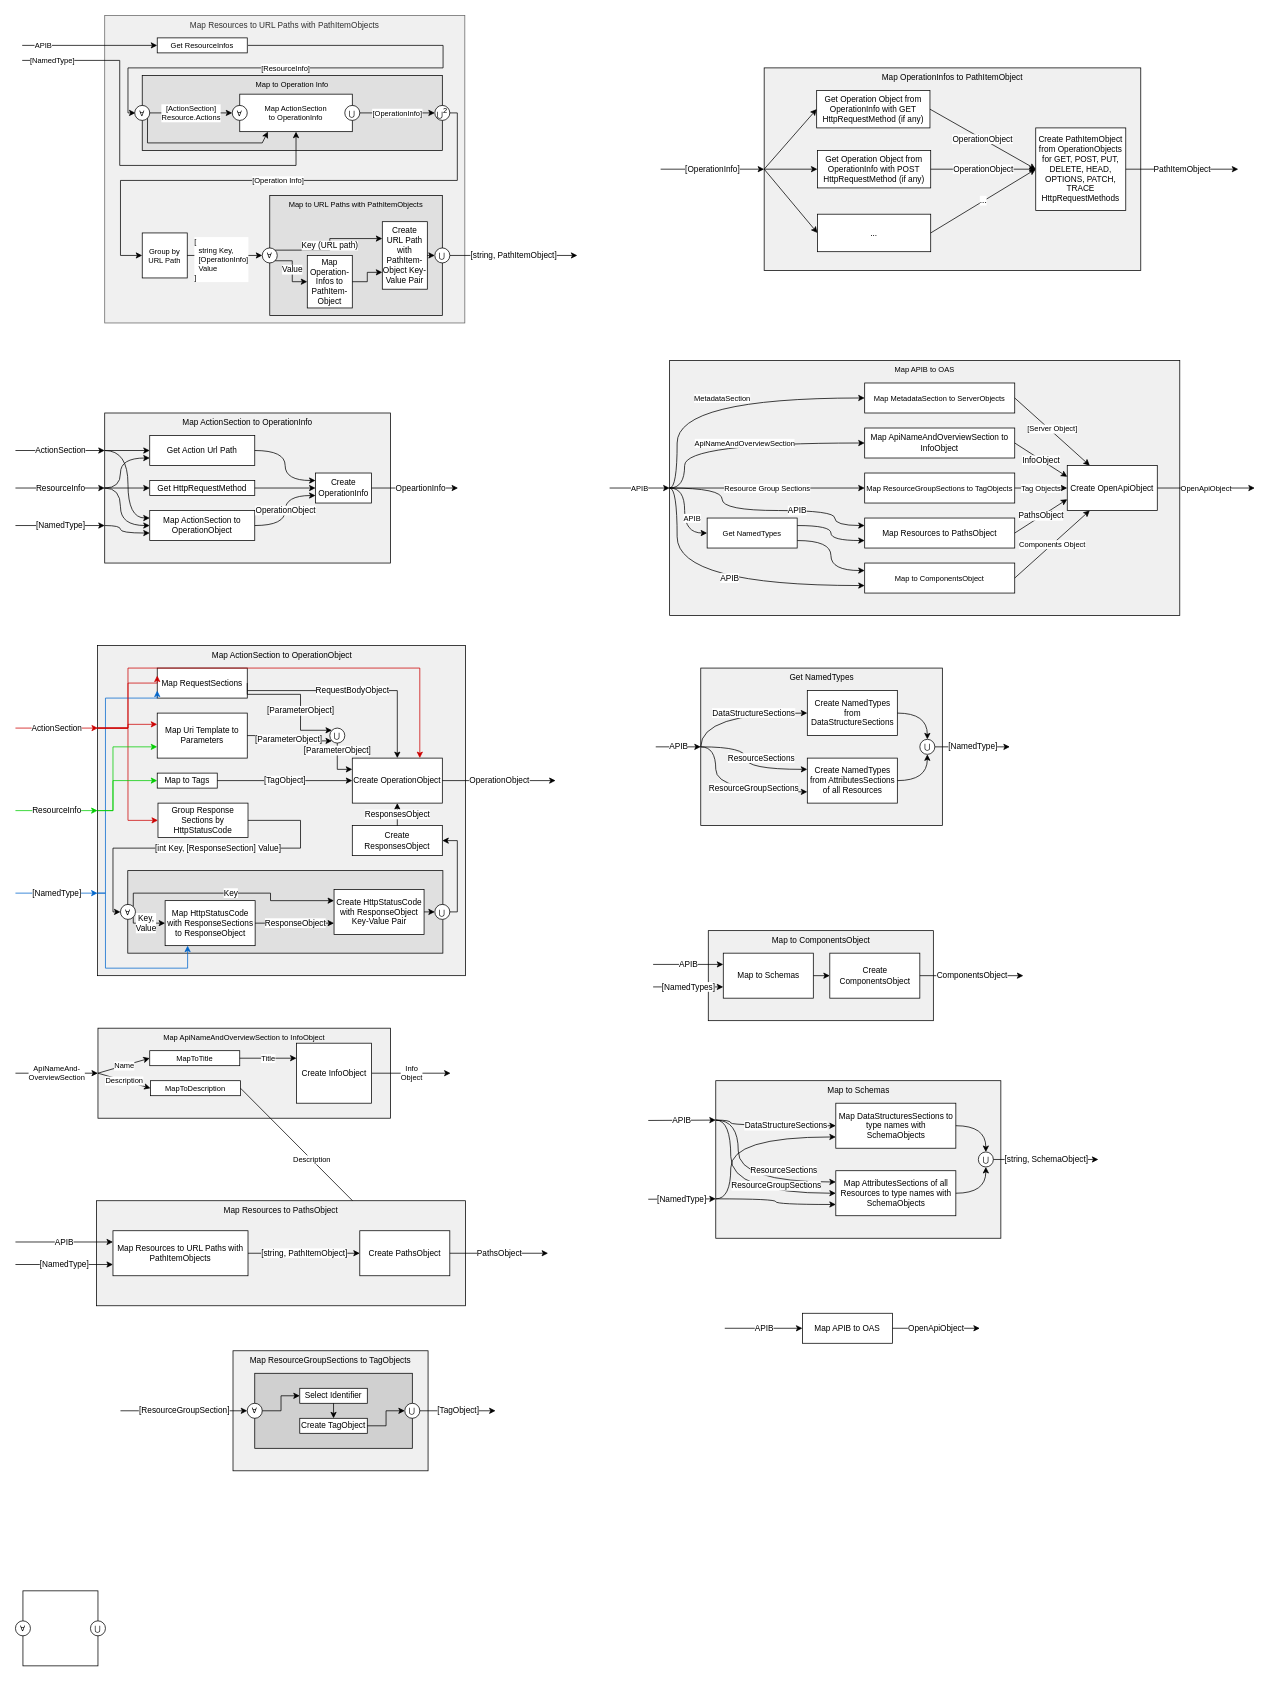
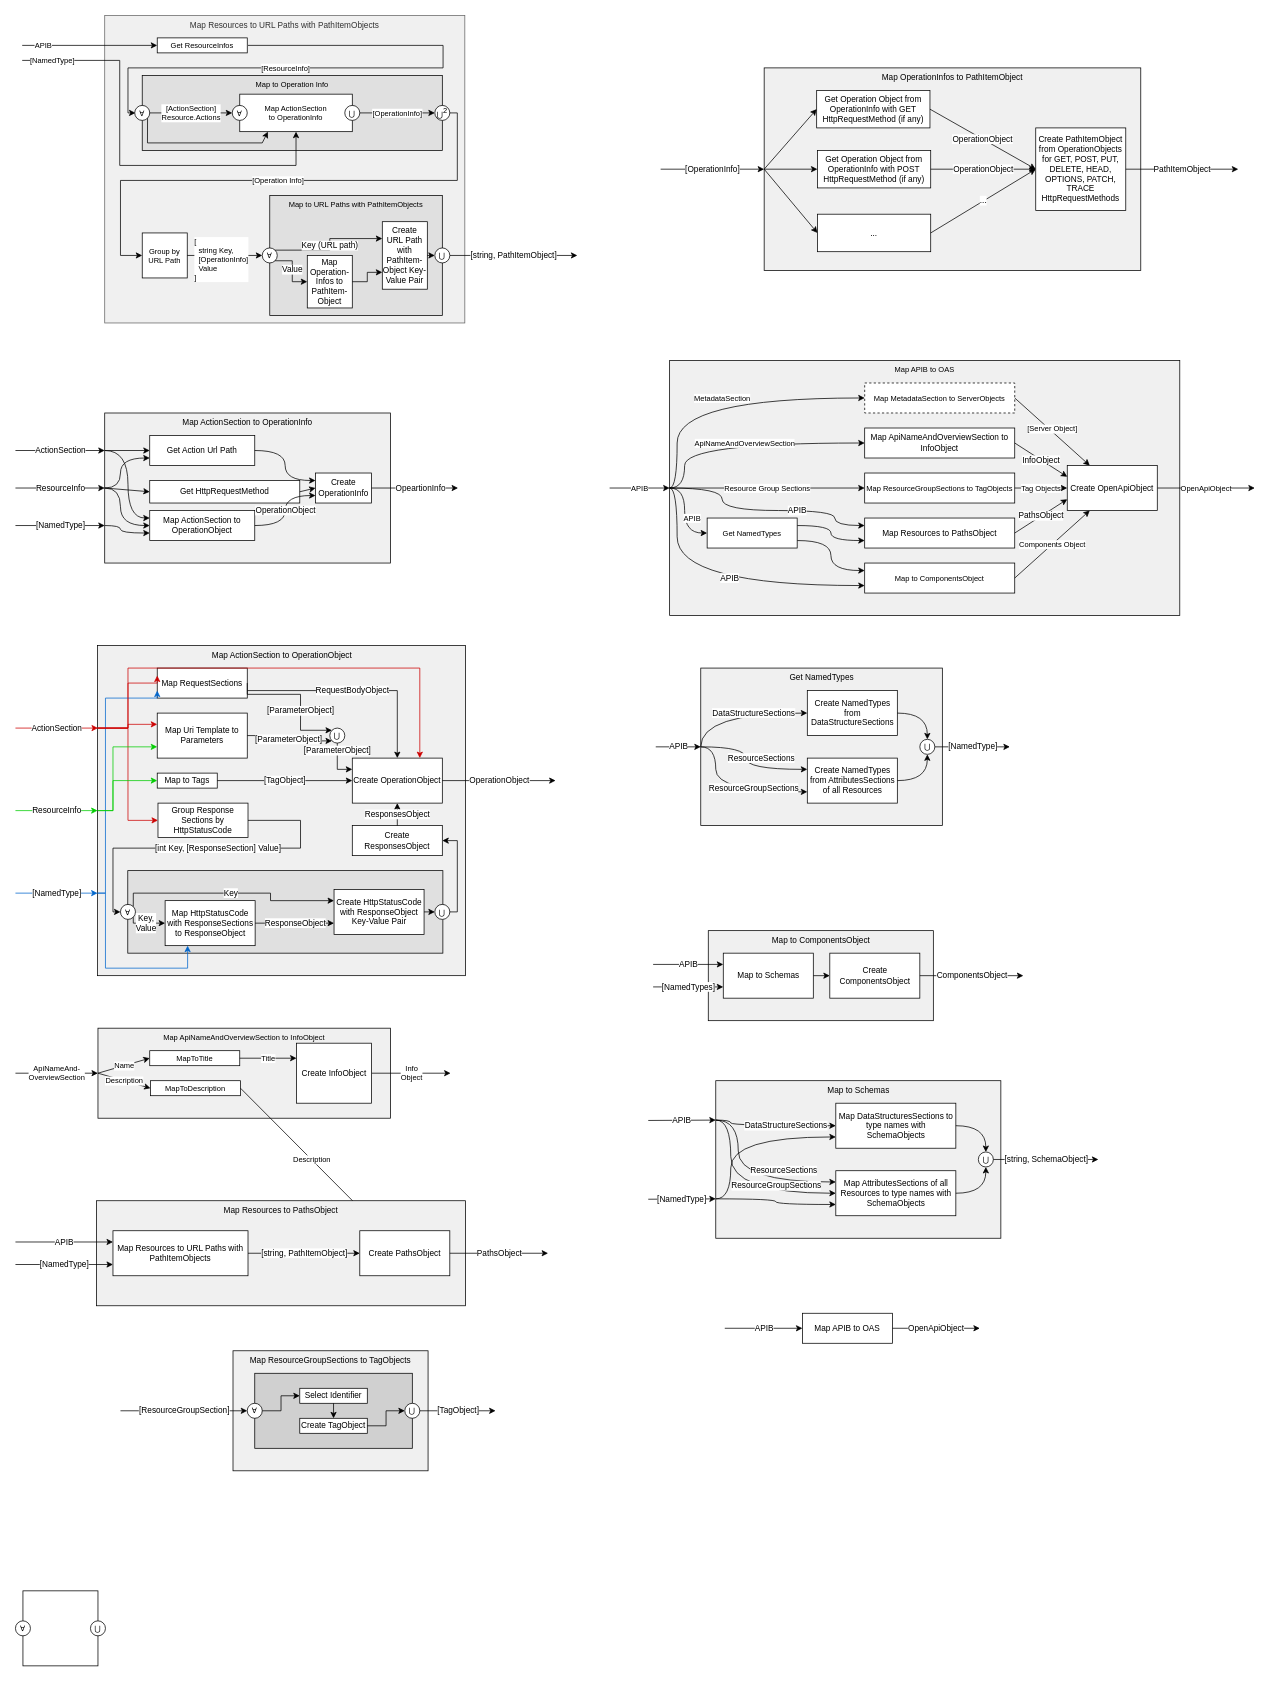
node "Map MetadataSection to ServerObjects": style solid -> dashed
node "Get HttpRequestMethod": size 105x15 -> 150x23
